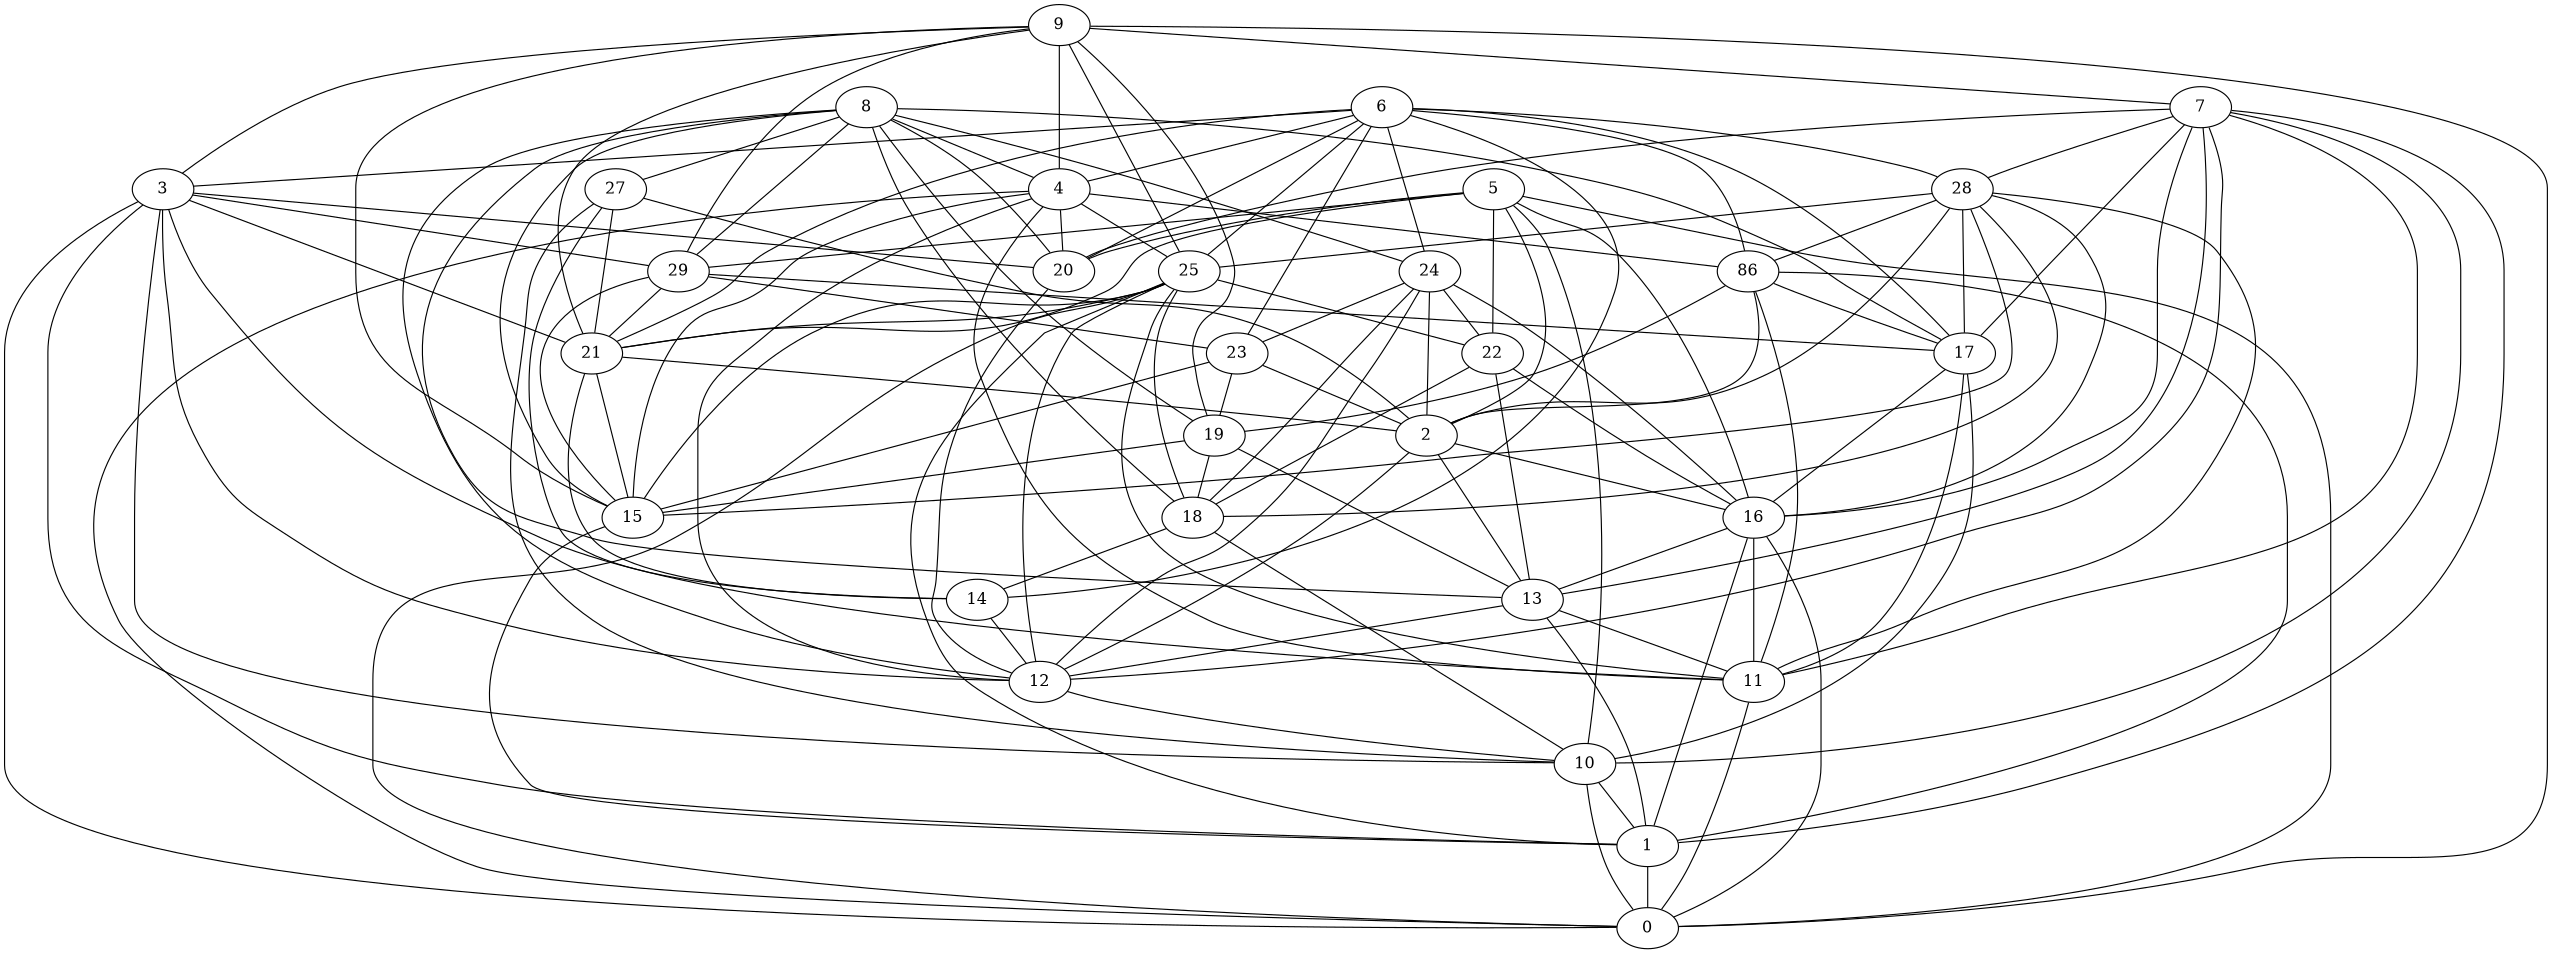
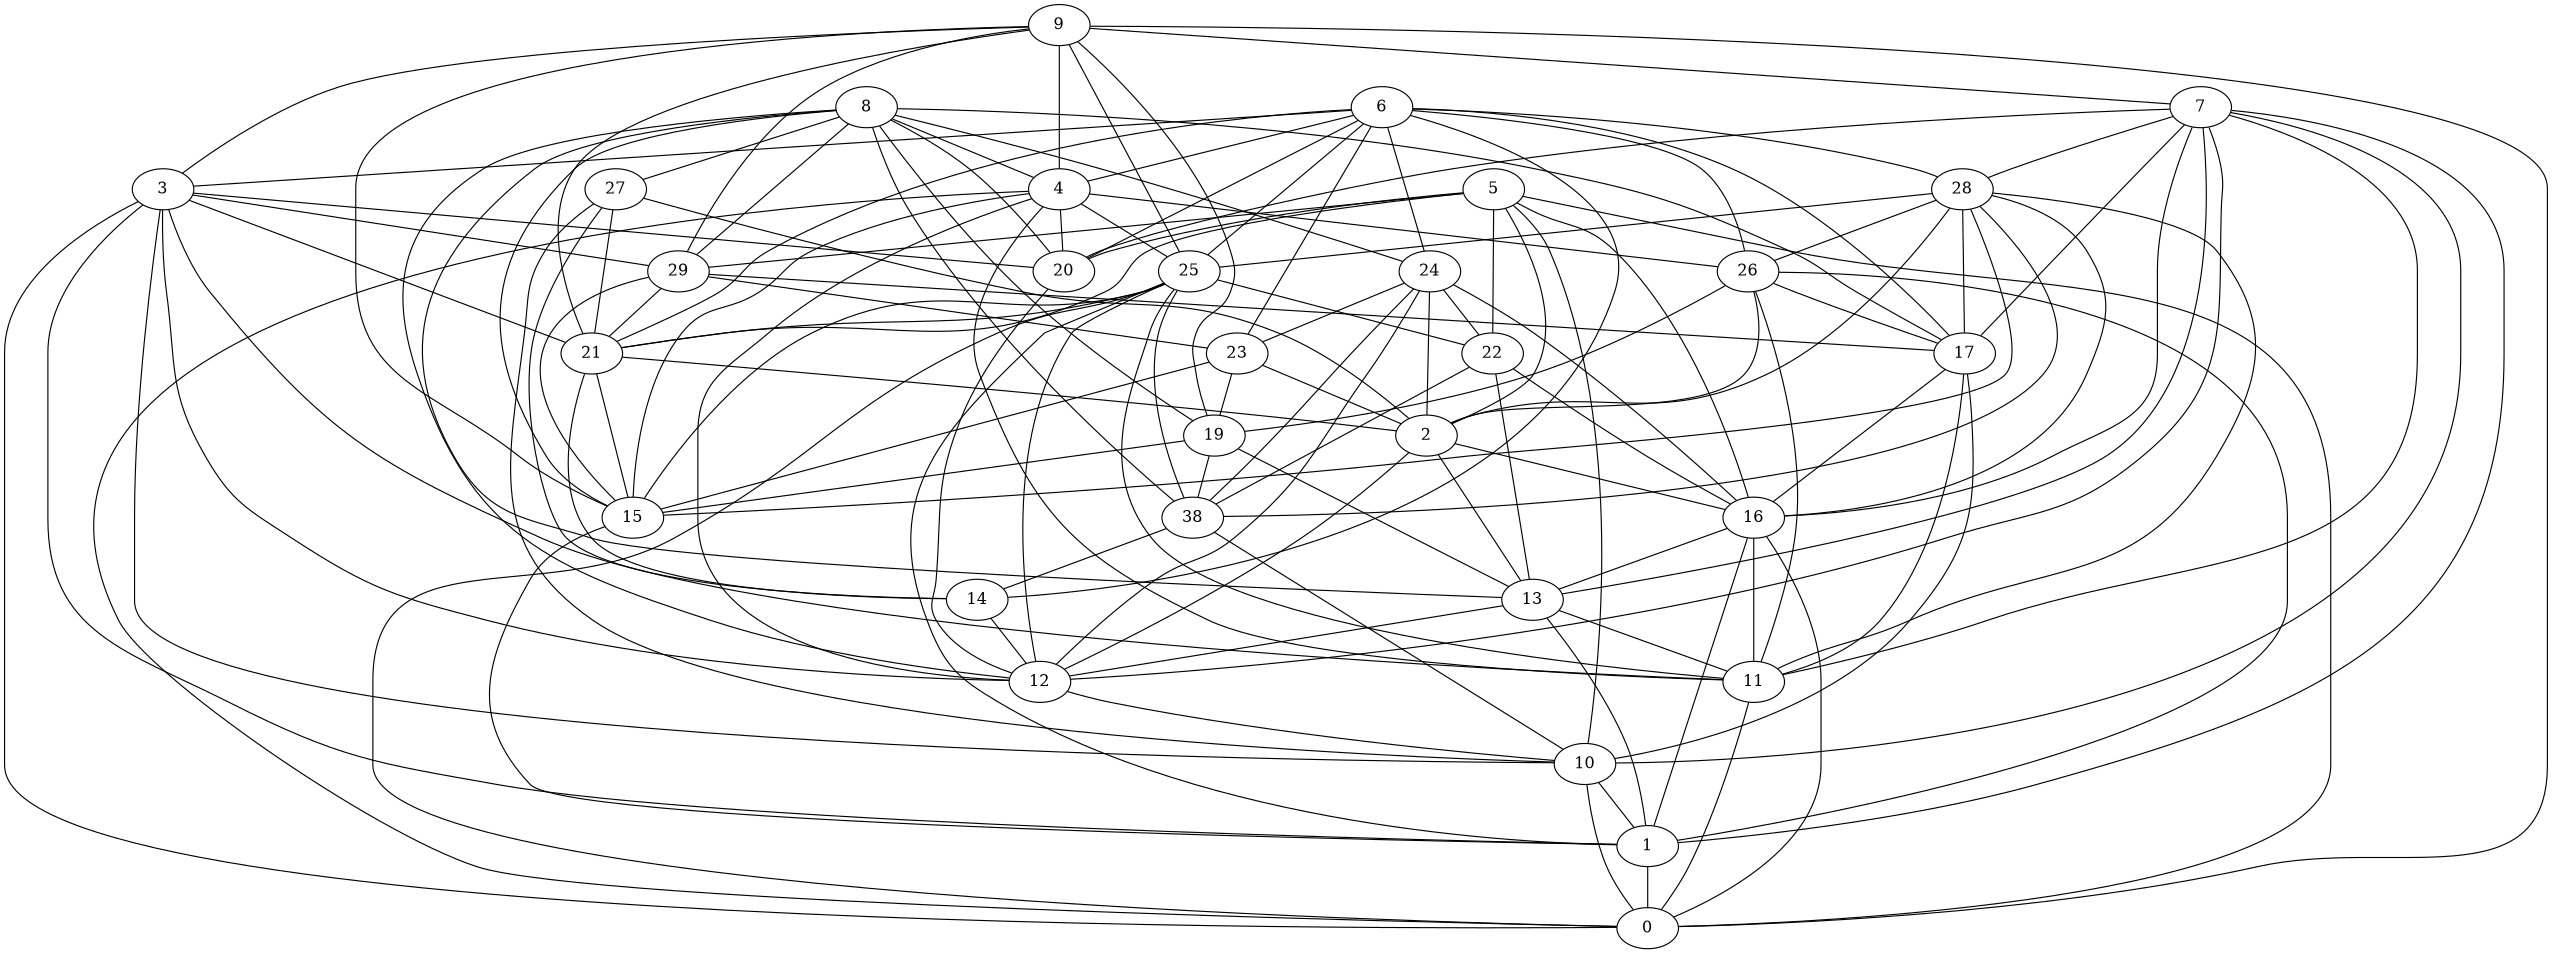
node "86": label "86" -> "26"
node "18": label "18" -> "38"
